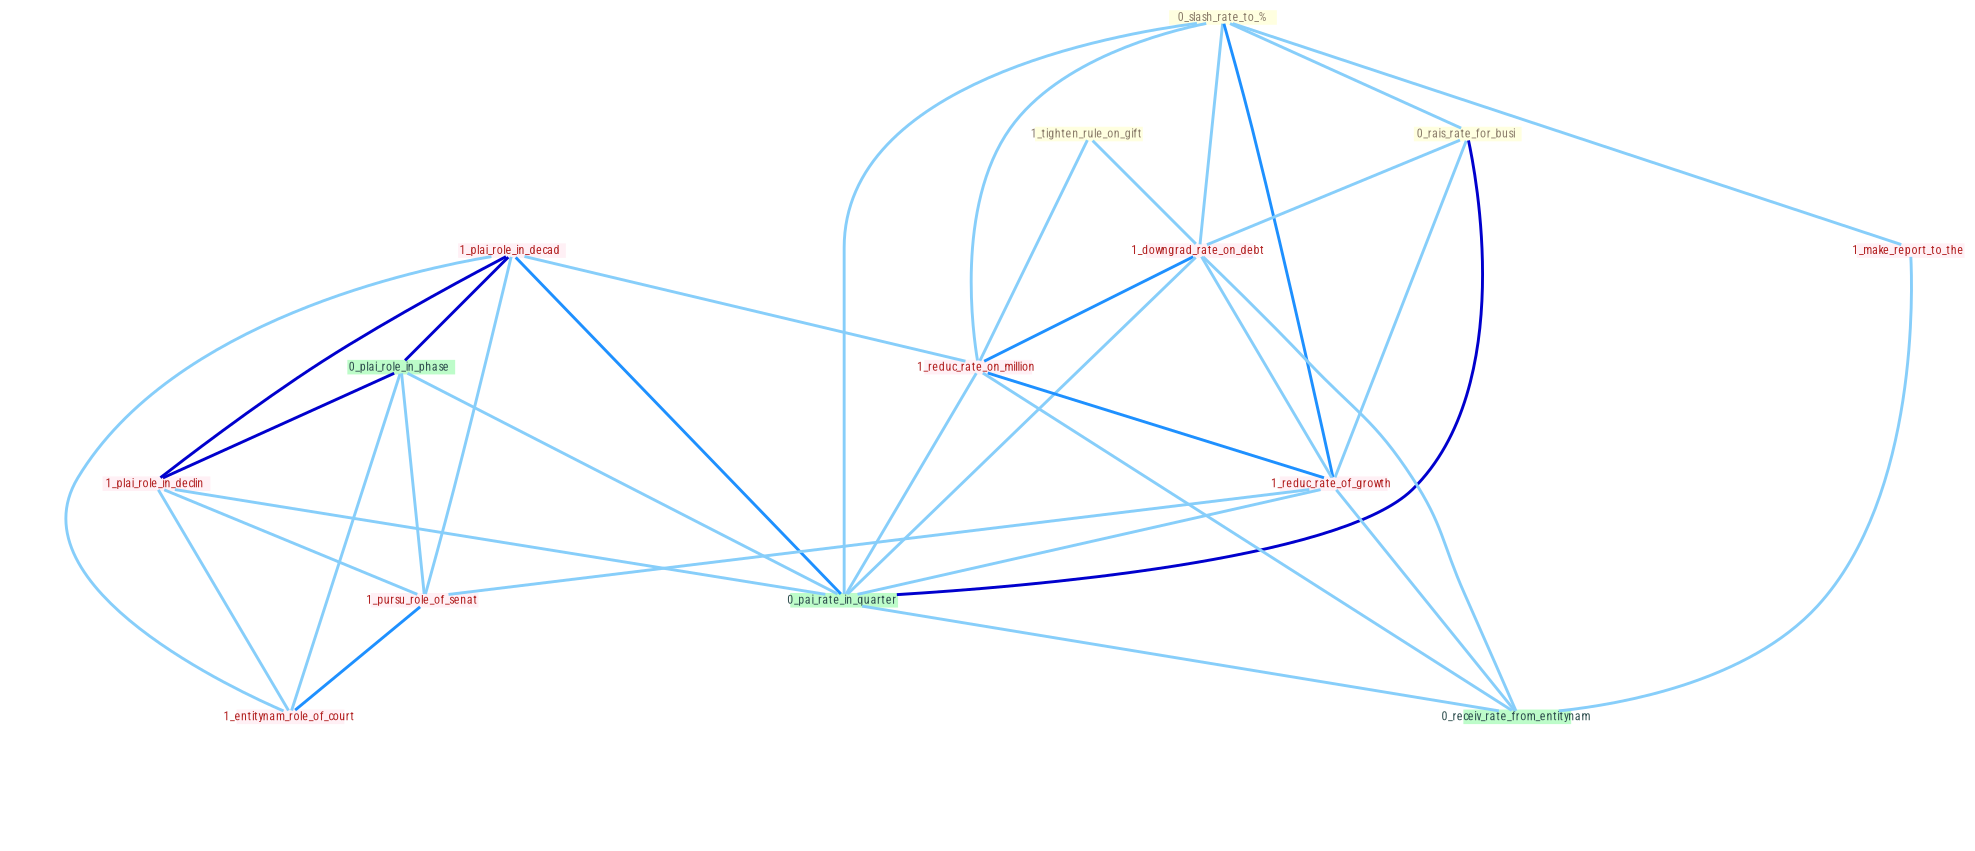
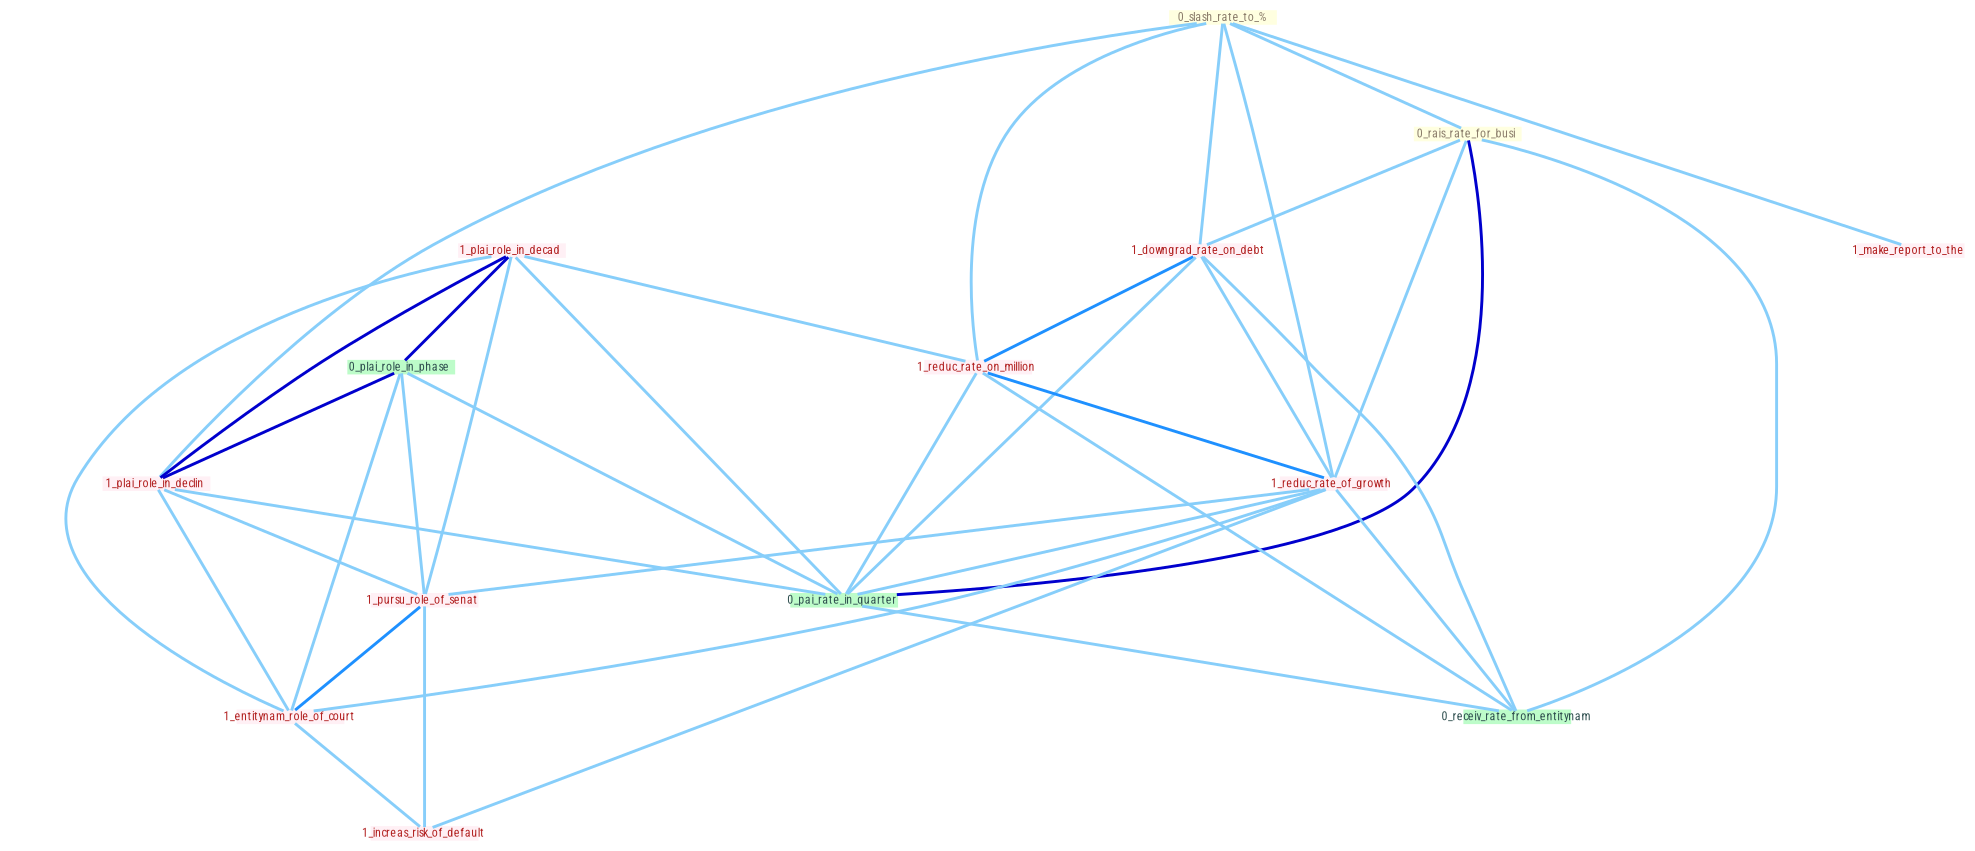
node "1_tighten_rule_on_gift": removed
edge "0_slash_rate_to_%" -- "0_pai_rate_in_quarter": now "0_slash_rate_to_%" -- "1_plai_role_in_declin"
edge "0_slash_rate_to_%" -- "1_reduc_rate_of_growth": color #1e90ff -> #87cefa
edge "1_plai_role_in_decad" -- "0_pai_rate_in_quarter": color #1e90ff -> #87cefa
edge "1_make_report_to_the" -- "0_receiv_rate_from_entitynam": now "0_rais_rate_for_busi" -- "0_receiv_rate_from_entitynam"
edge "1_reduc_rate_of_growth" -- "1_entitynam_role_of_court": added
node "1_increas_risk_of_default": added
